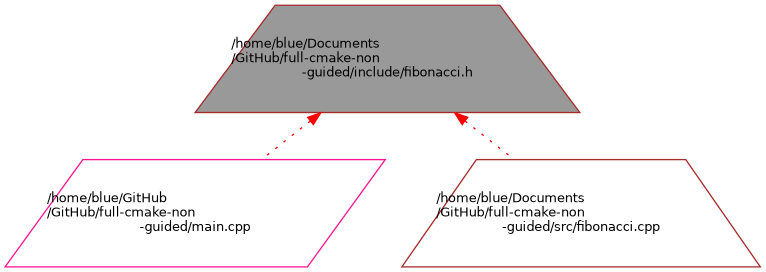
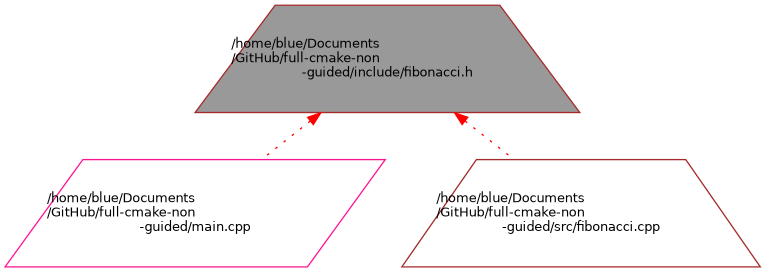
node "/home/blue/GitHub /GitHub/full-cmake-non -guided/main.cpp": label "/home/blue/GitHub /GitHub/full-cmake-non -guided/main.cpp" -> "/home/blue/Documents /GitHub/full-cmake-non -guided/main.cpp"
